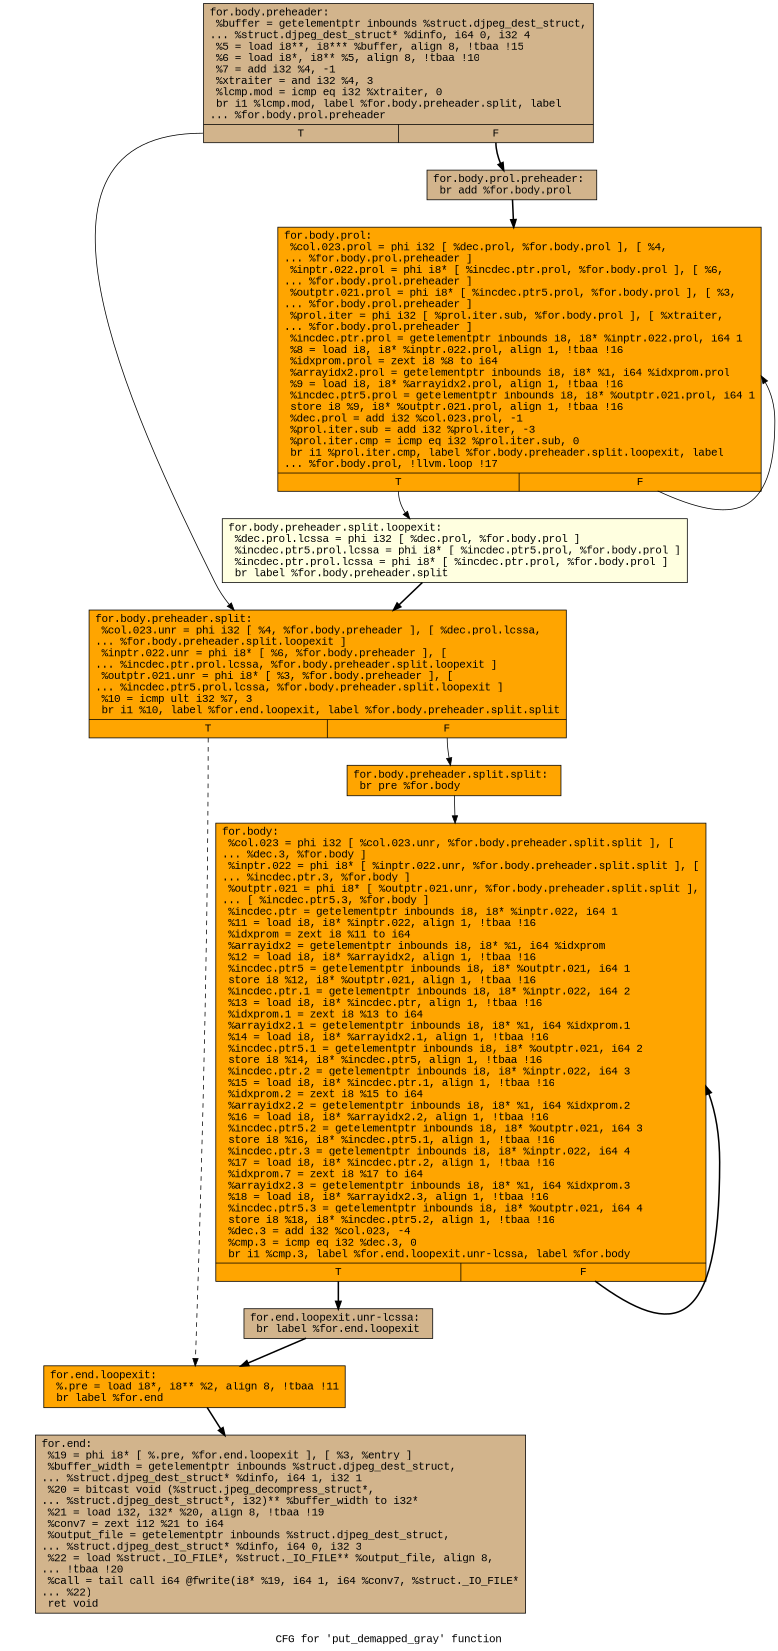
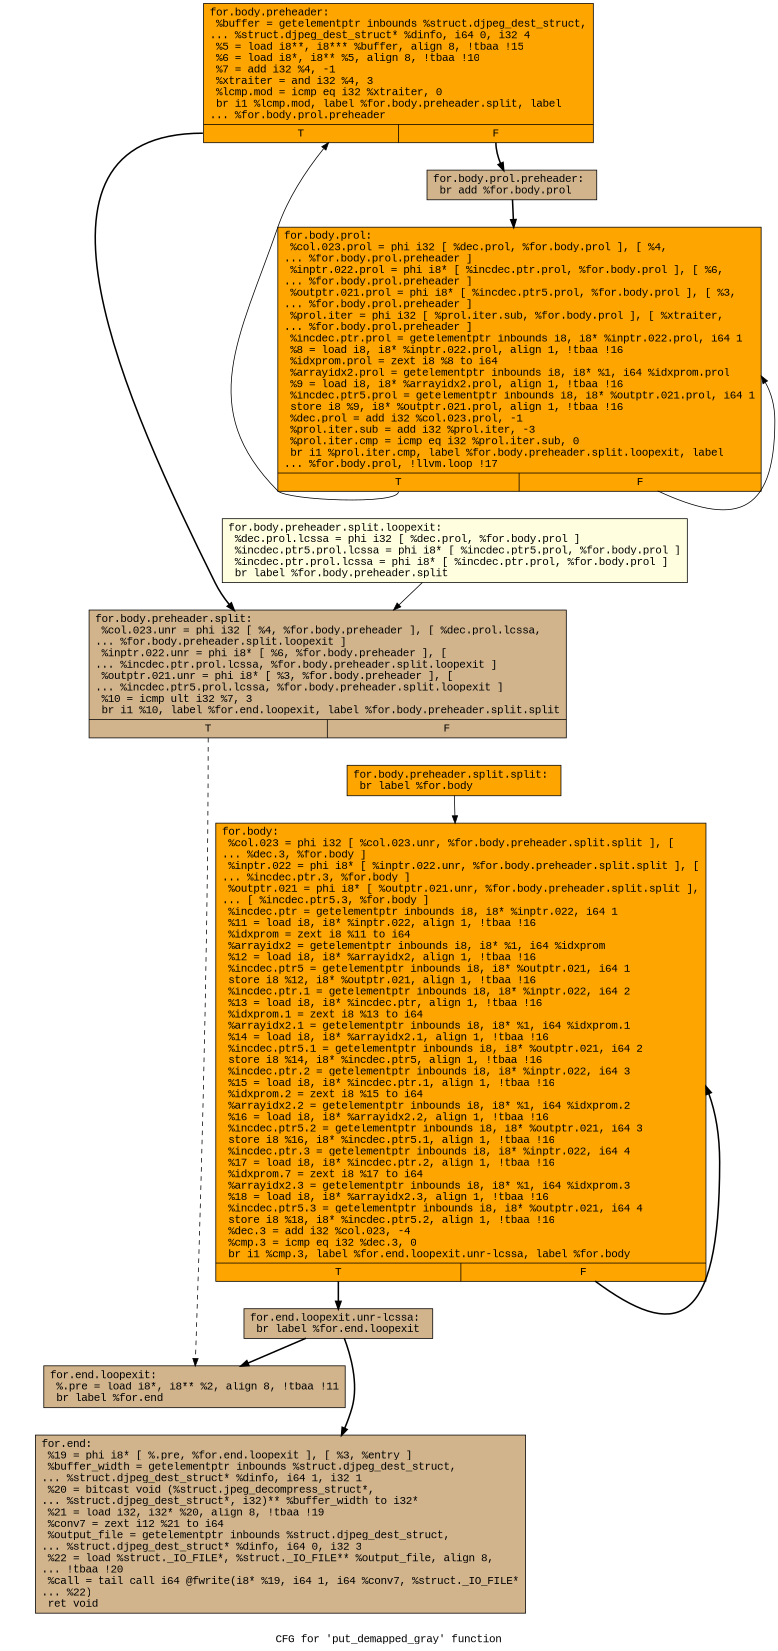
node "for.body.preheader:": fillcolor tan -> orange
edge "for.body.preheader:" -> "for.body.preheader.split:": style solid -> bold
edge "for.body.prol:" -> "for.body.preheader.split.loopexit:": now "for.body.prol:" -> "for.body.preheader:"
edge "for.body.preheader.split.loopexit:" -> "for.body.preheader.split:": style bold -> solid
node "for.body.preheader.split:": fillcolor orange -> tan
edge "for.body.preheader.split:" -> "for.body.preheader.split.split:": removed
node "for.body.preheader.split.split:": text "br pre %for.body" -> "br label %for.body"
node "for.end.loopexit:": fillcolor orange -> tan
edge "for.end.loopexit:" -> "for.end:": now "for.end.loopexit.unr-lcssa:" -> "for.end:"
